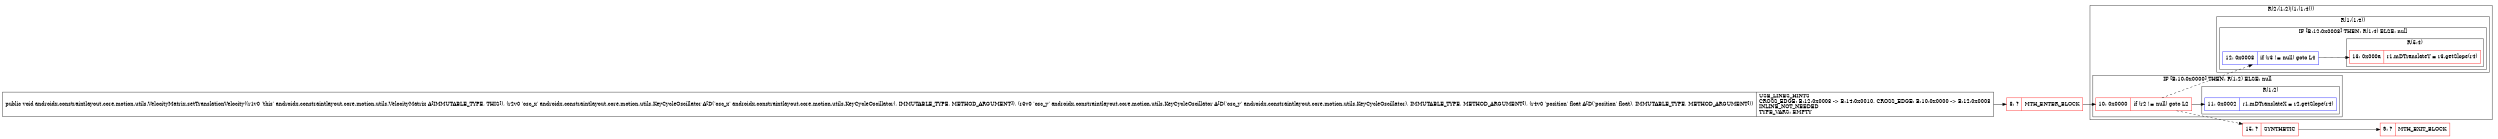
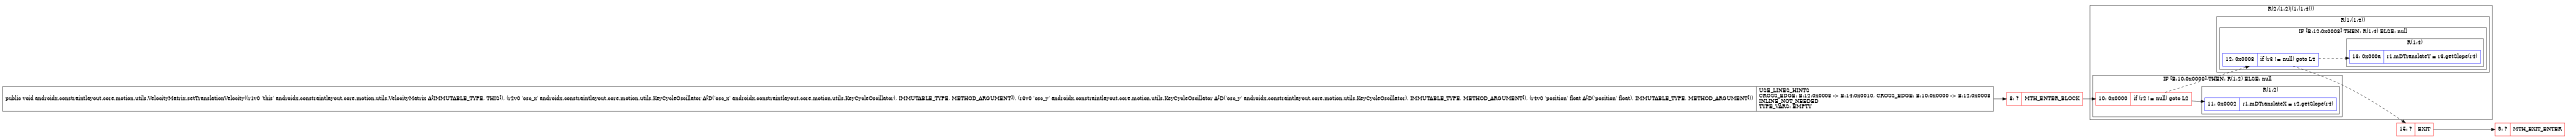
cluster "R(5:4)": label "R(5:4)" -> "R(1:4)"
node "13: 0x000a": color red -> blue
edge "12: 0x0008" -> "13: 0x000a": style solid -> dashed
edge "10: 0x0000" -> "15: ?": now "12: 0x0008" -> "15: ?"
node "15: ?": text "SYNTHETIC" -> "EXIT"
node "9: ?": text "MTH_EXIT_BLOCK" -> "MTH_EXIT_ENTER"
